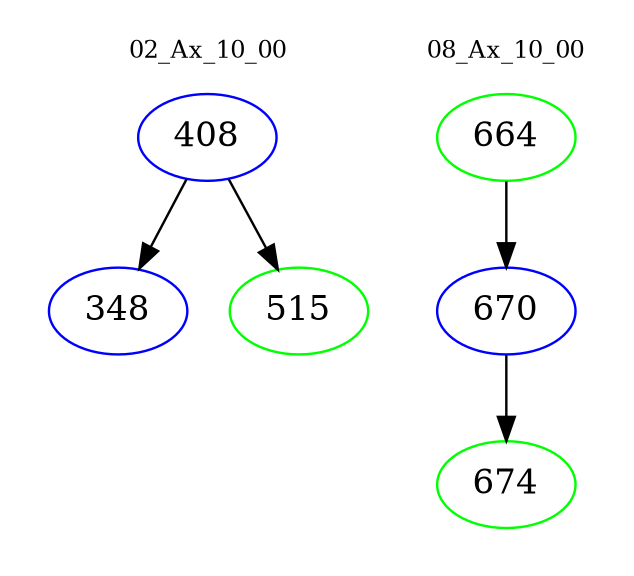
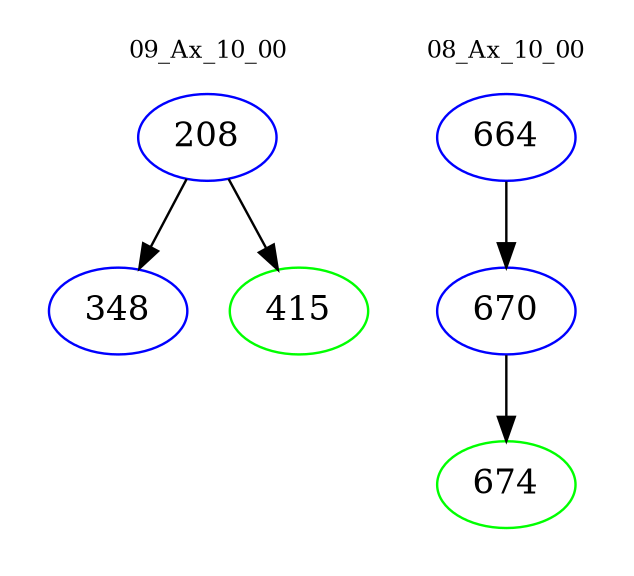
cluster "02_Ax_10_00": label "02_Ax_10_00" -> "09_Ax_10_00"
node "408": label "408" -> "208"
node "664": color green -> blue
node "515": label "515" -> "415"
